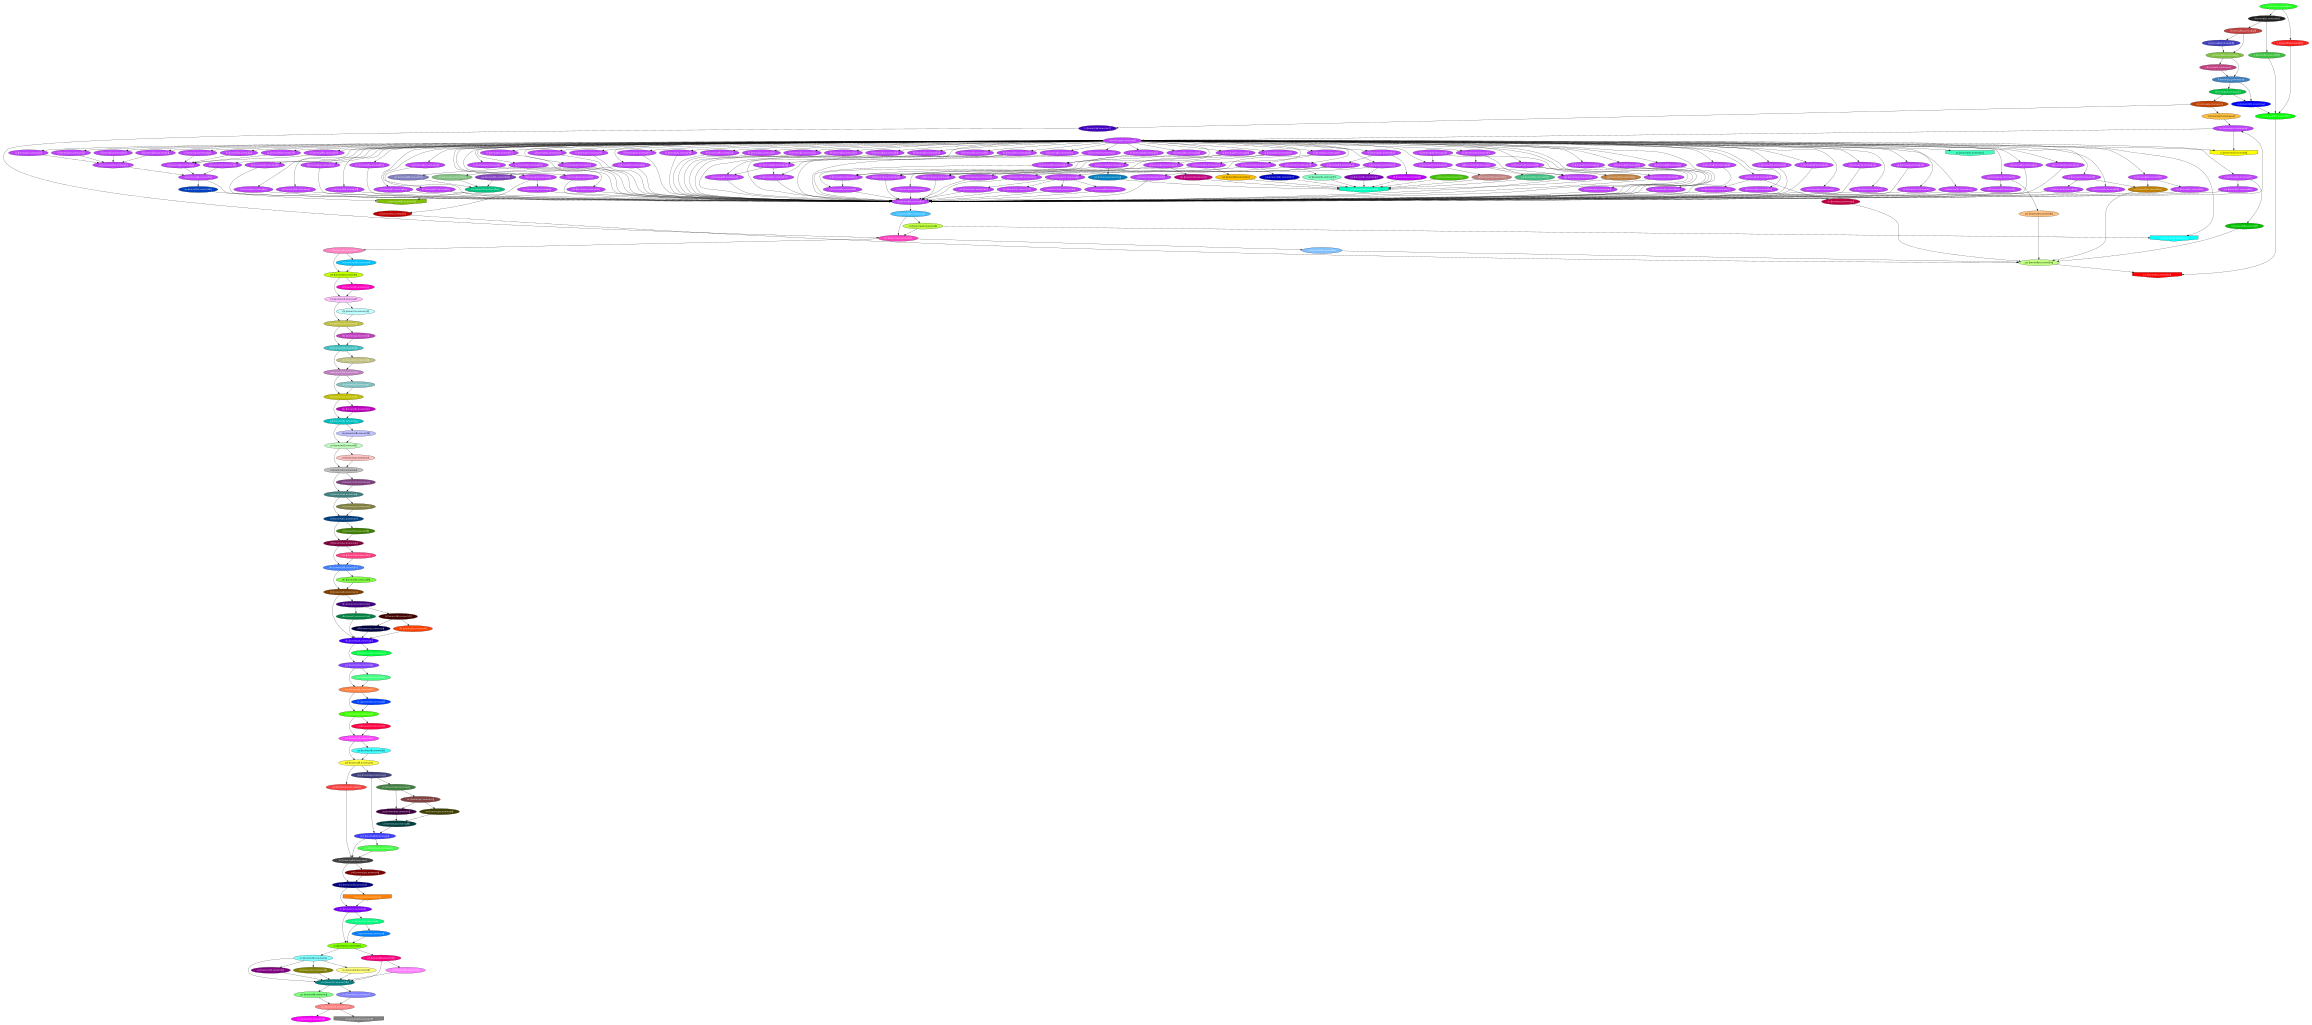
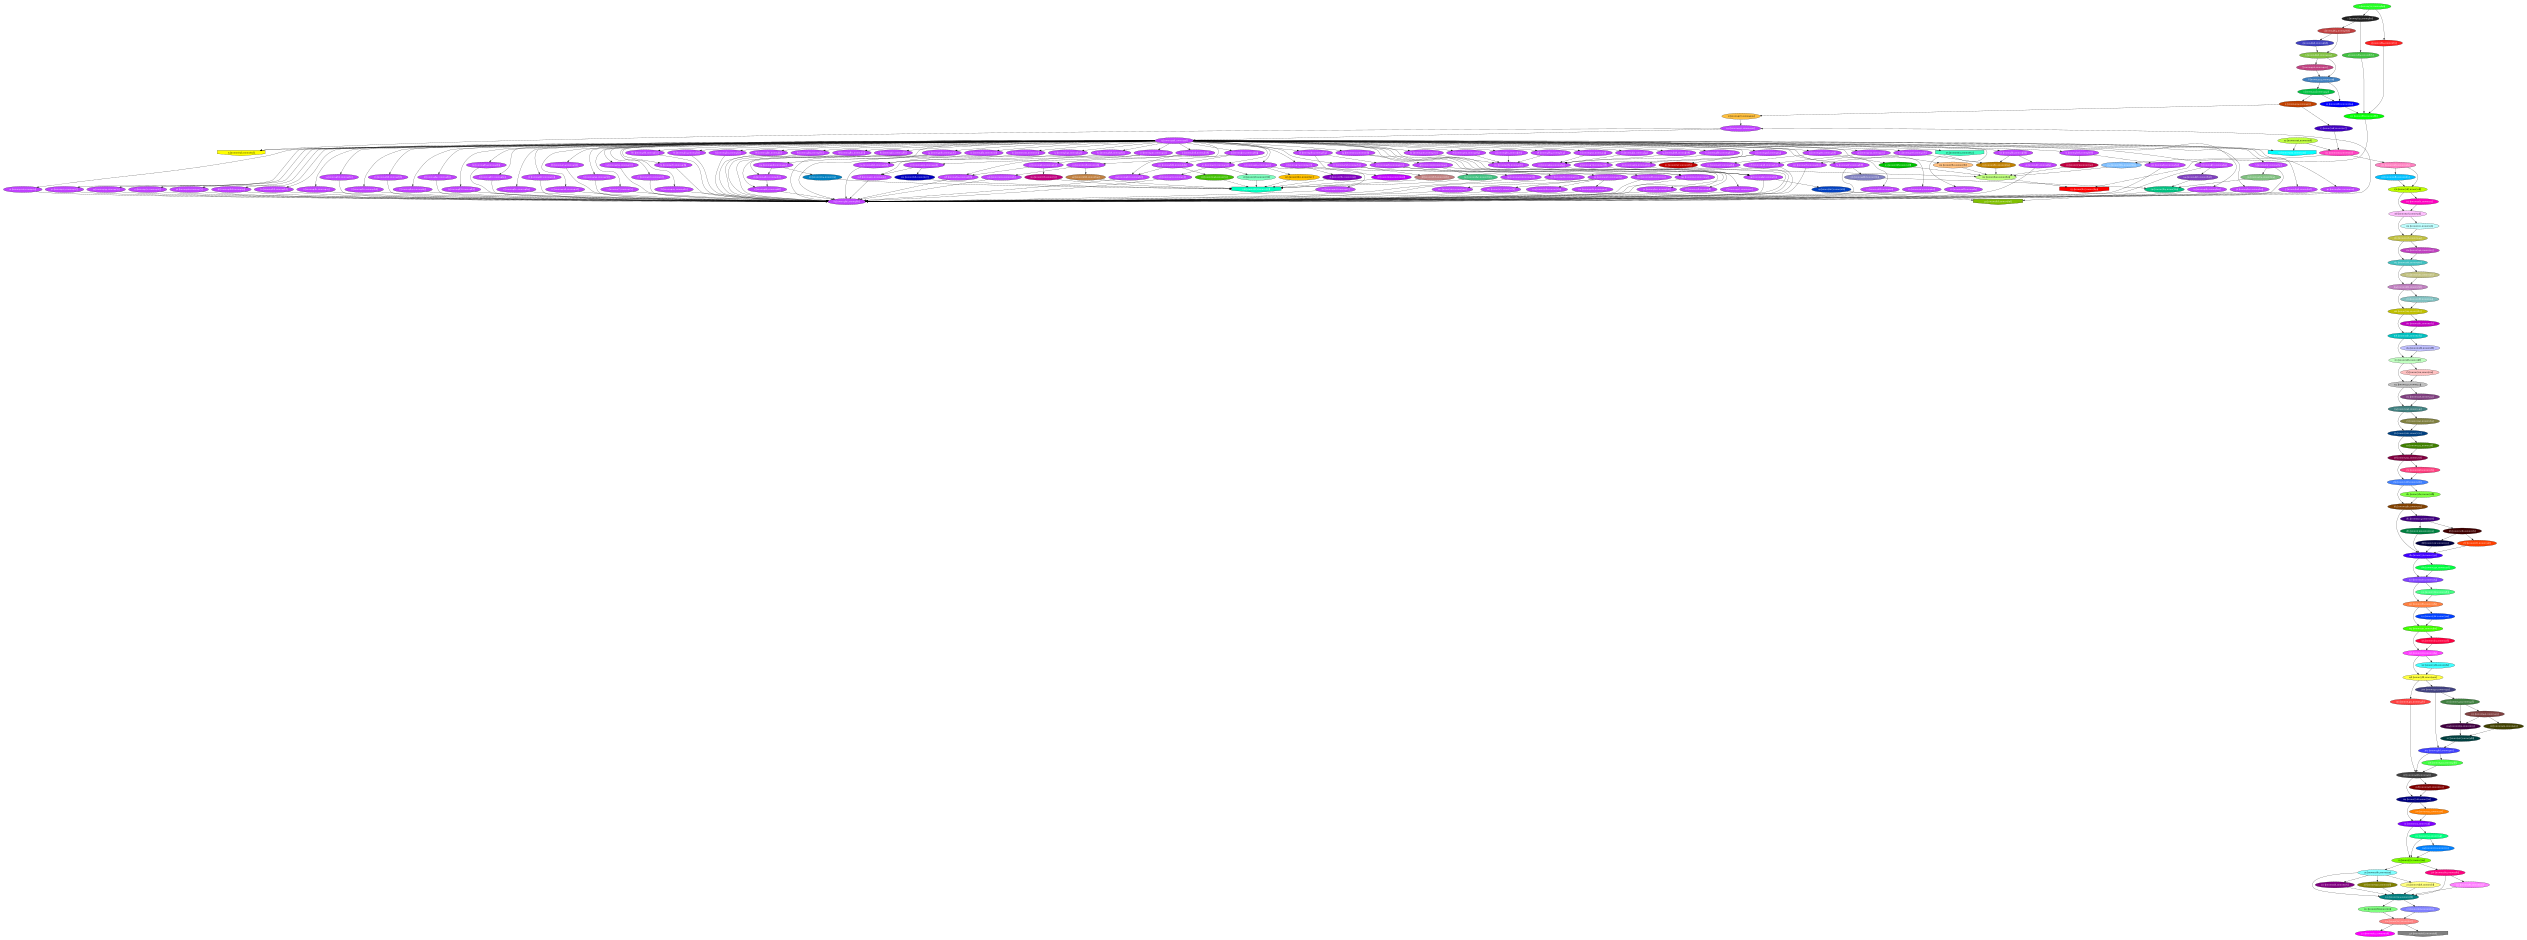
edge "137 [100004e66,100004e70]" -> "72 [100004e5d,100004e60]": reversed
edge "123 [100004bd6,100004bda]" -> "23 [100004a8f,100004a96]": now "123 [100004bd6,100004bda]" -> "125 [100005746,10000575c]"
node "143 [100004f6b,1000050a4]": removed
node "210 [100005512,100005530]": shape invhouse -> ellipse
